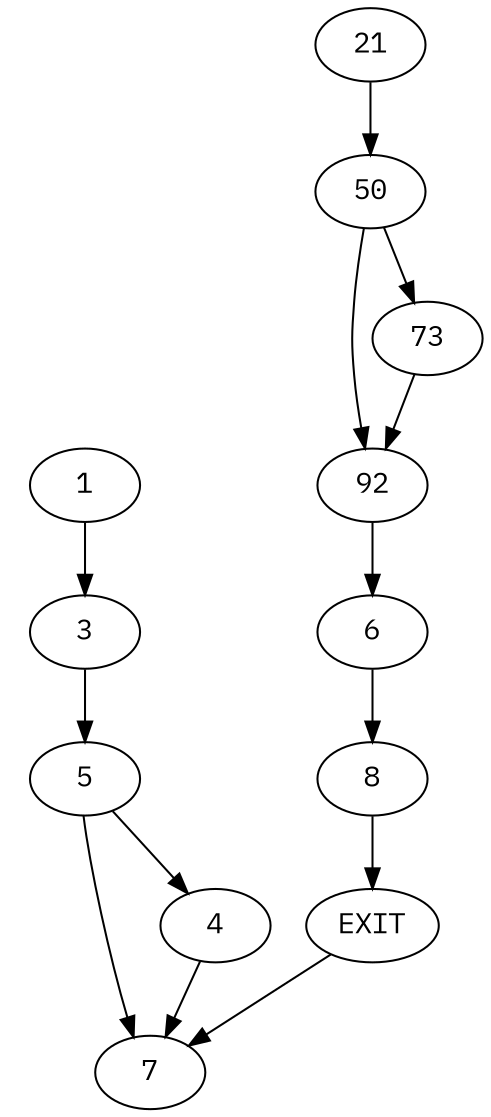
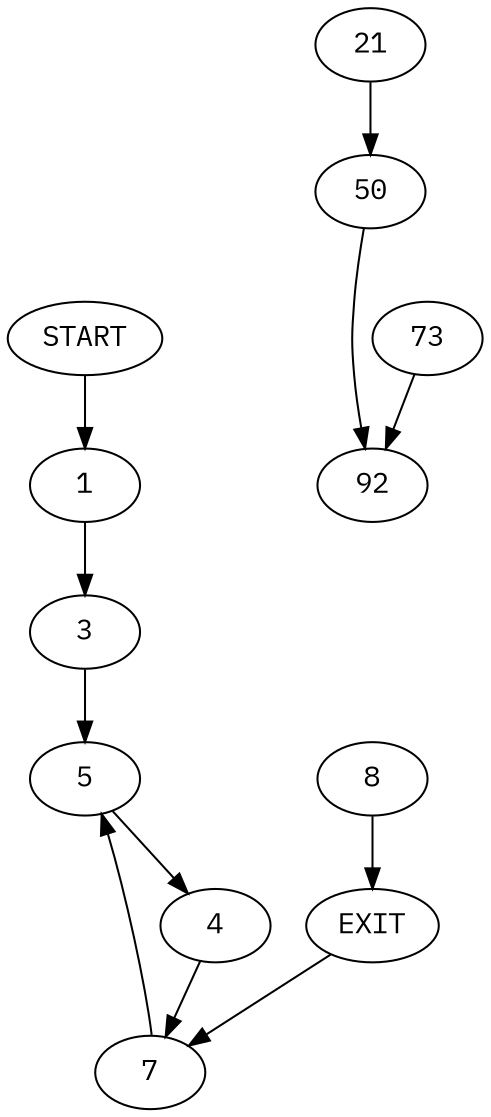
edge "50" -> "73": removed
node "START": added
node "6": removed
edge "5" -> "7": reversed
